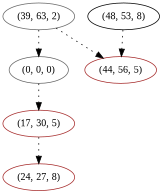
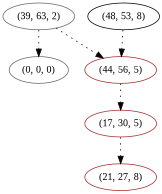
edge "(0, 0, 0)" -> "(17, 30, 5)": now "(44, 56, 5)" -> "(17, 30, 5)"
node "(24, 27, 8)": label "(24, 27, 8)" -> "(21, 27, 8)"
